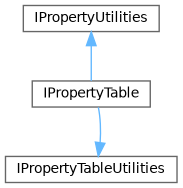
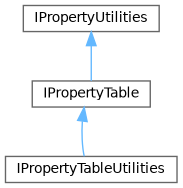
edge "IPropertyTable" -> "IPropertyTableUtilities": reversed
